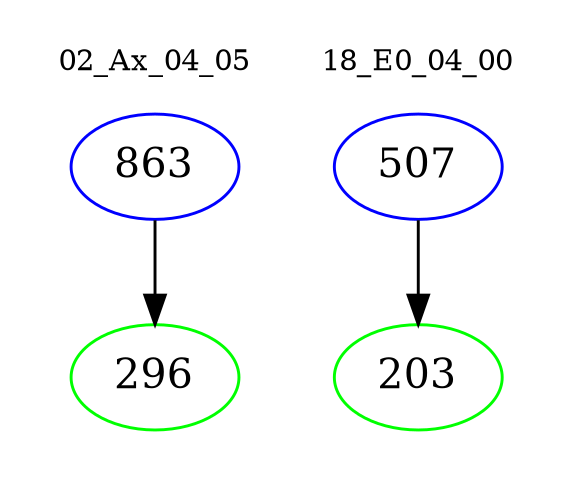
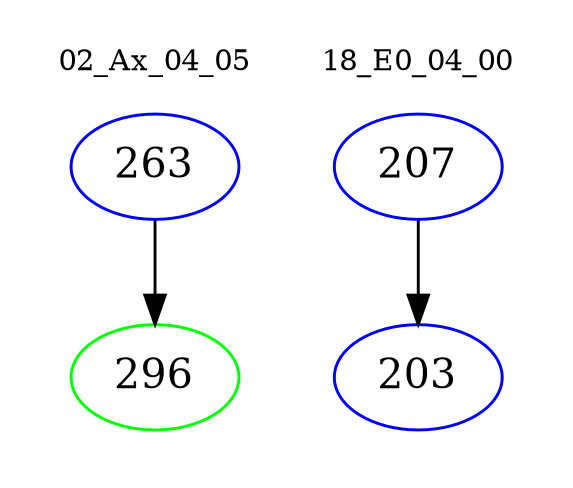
node "863": label "863" -> "263"
node "507": label "507" -> "207"
node "203": color green -> blue
